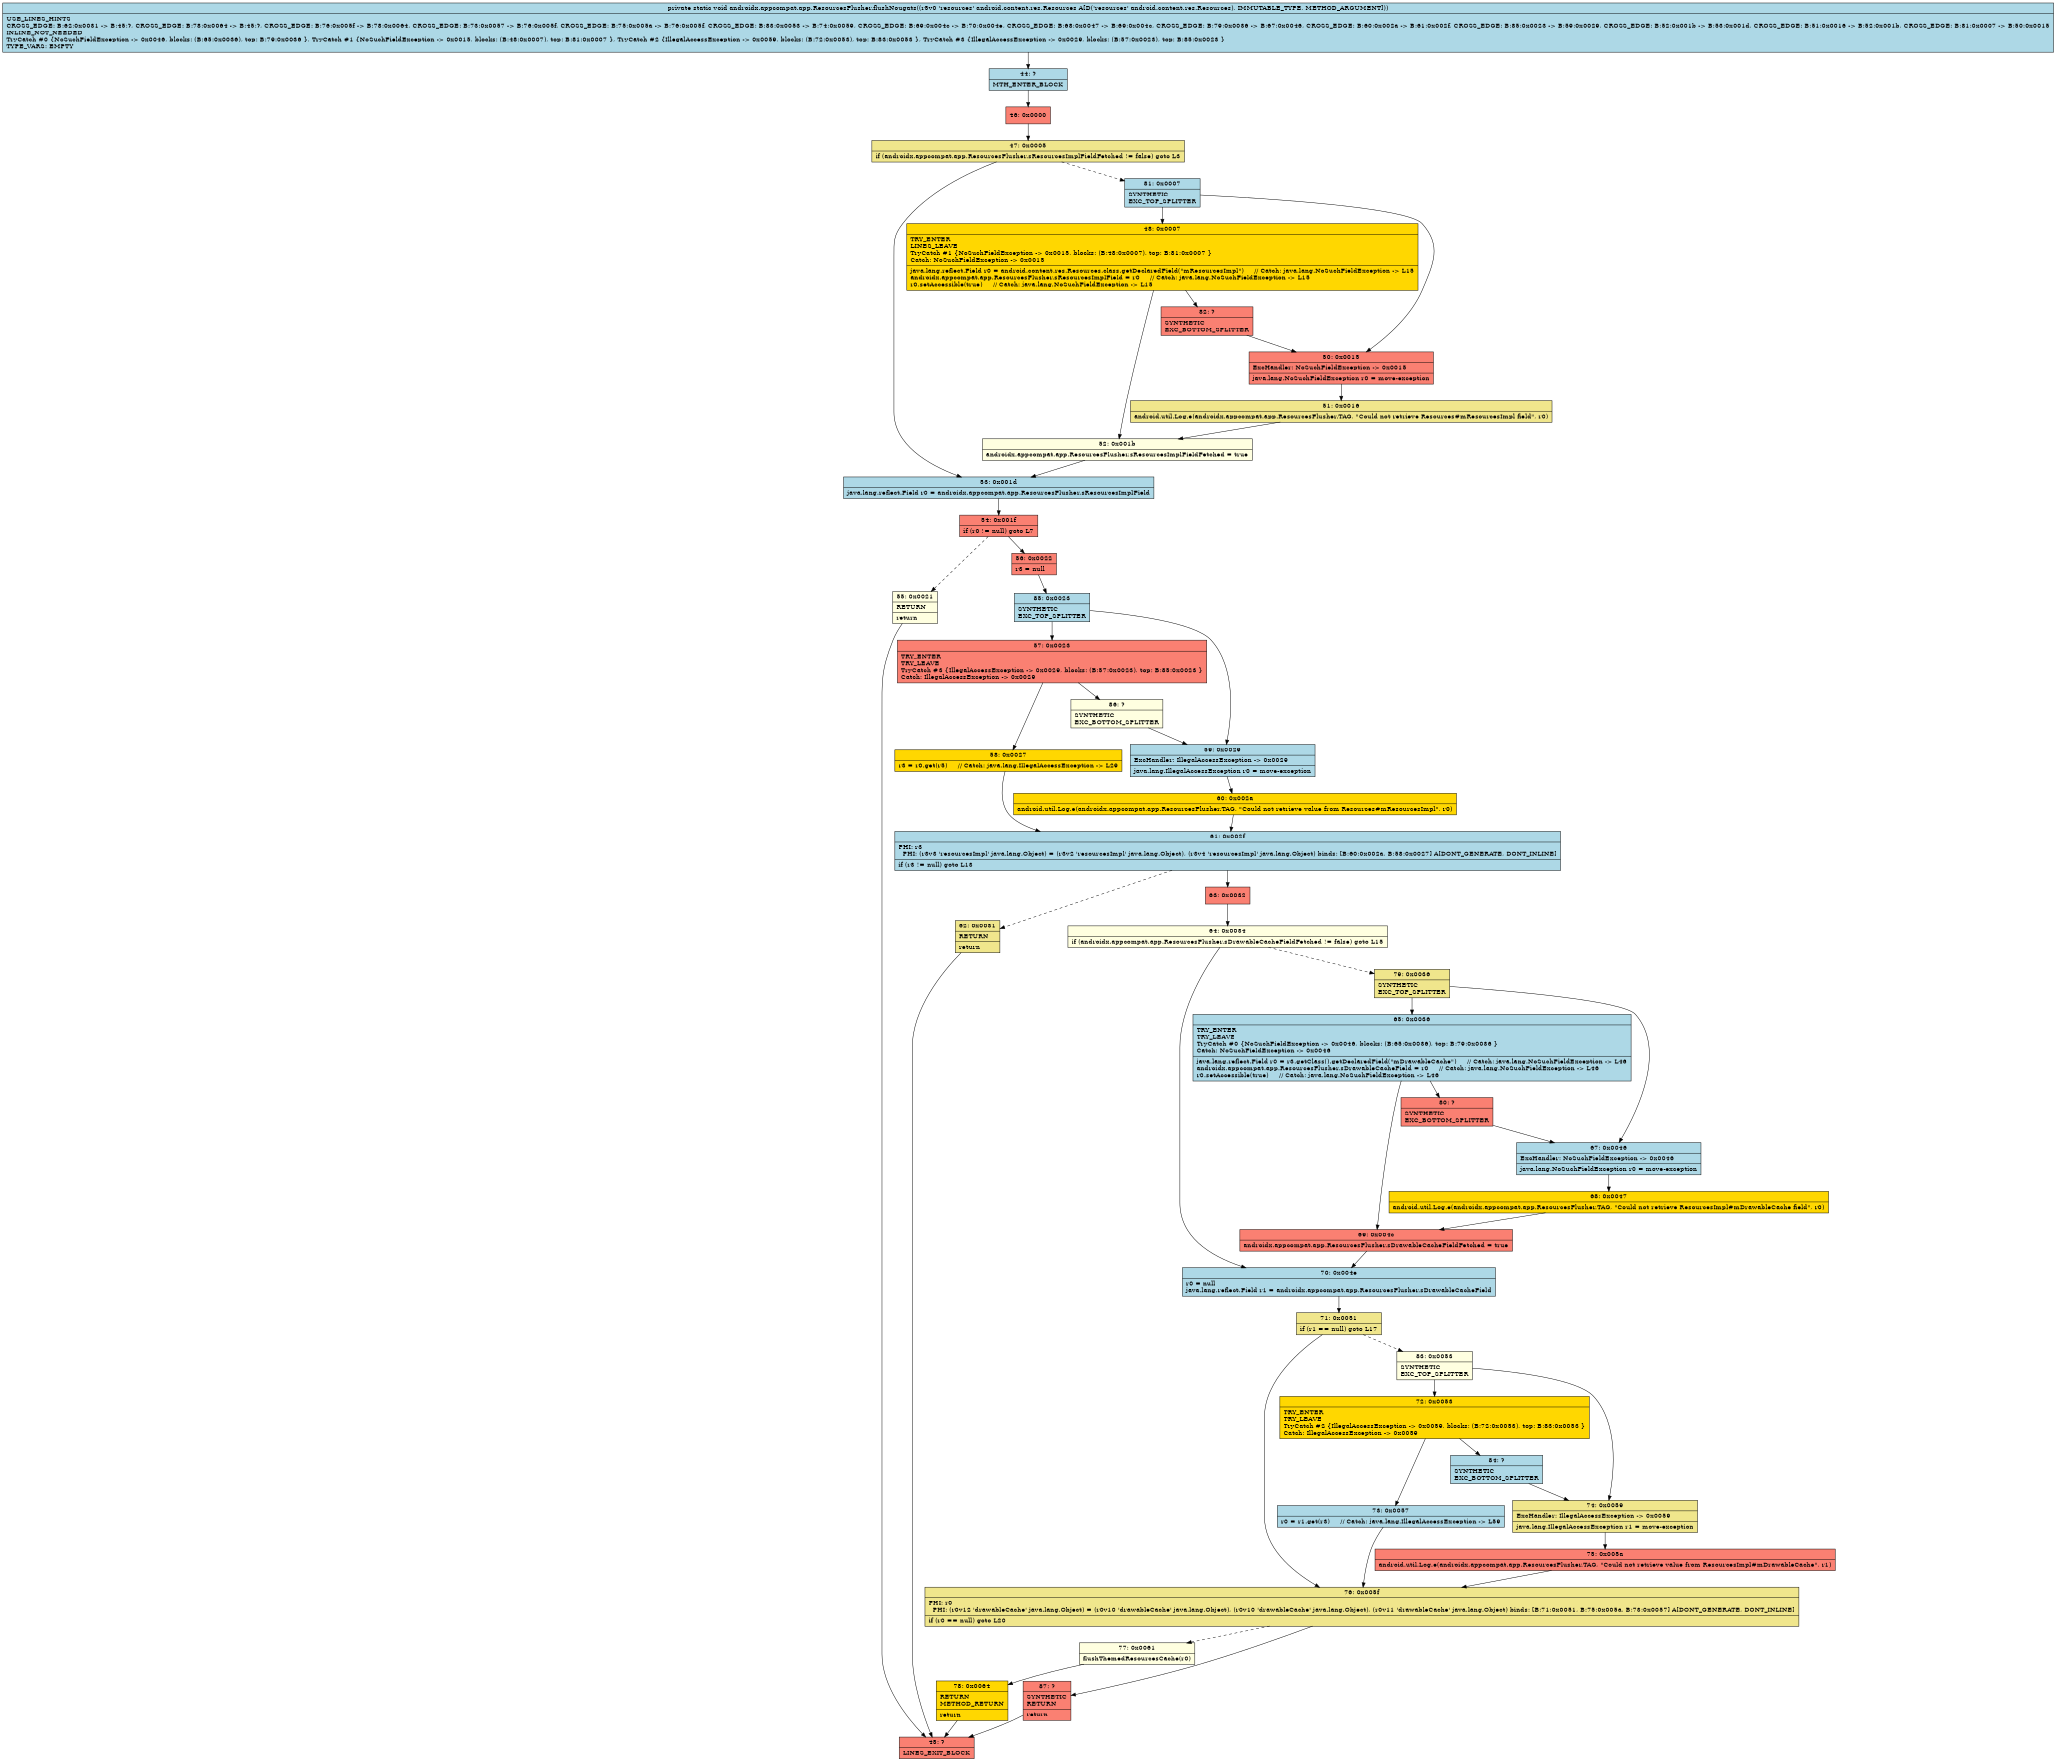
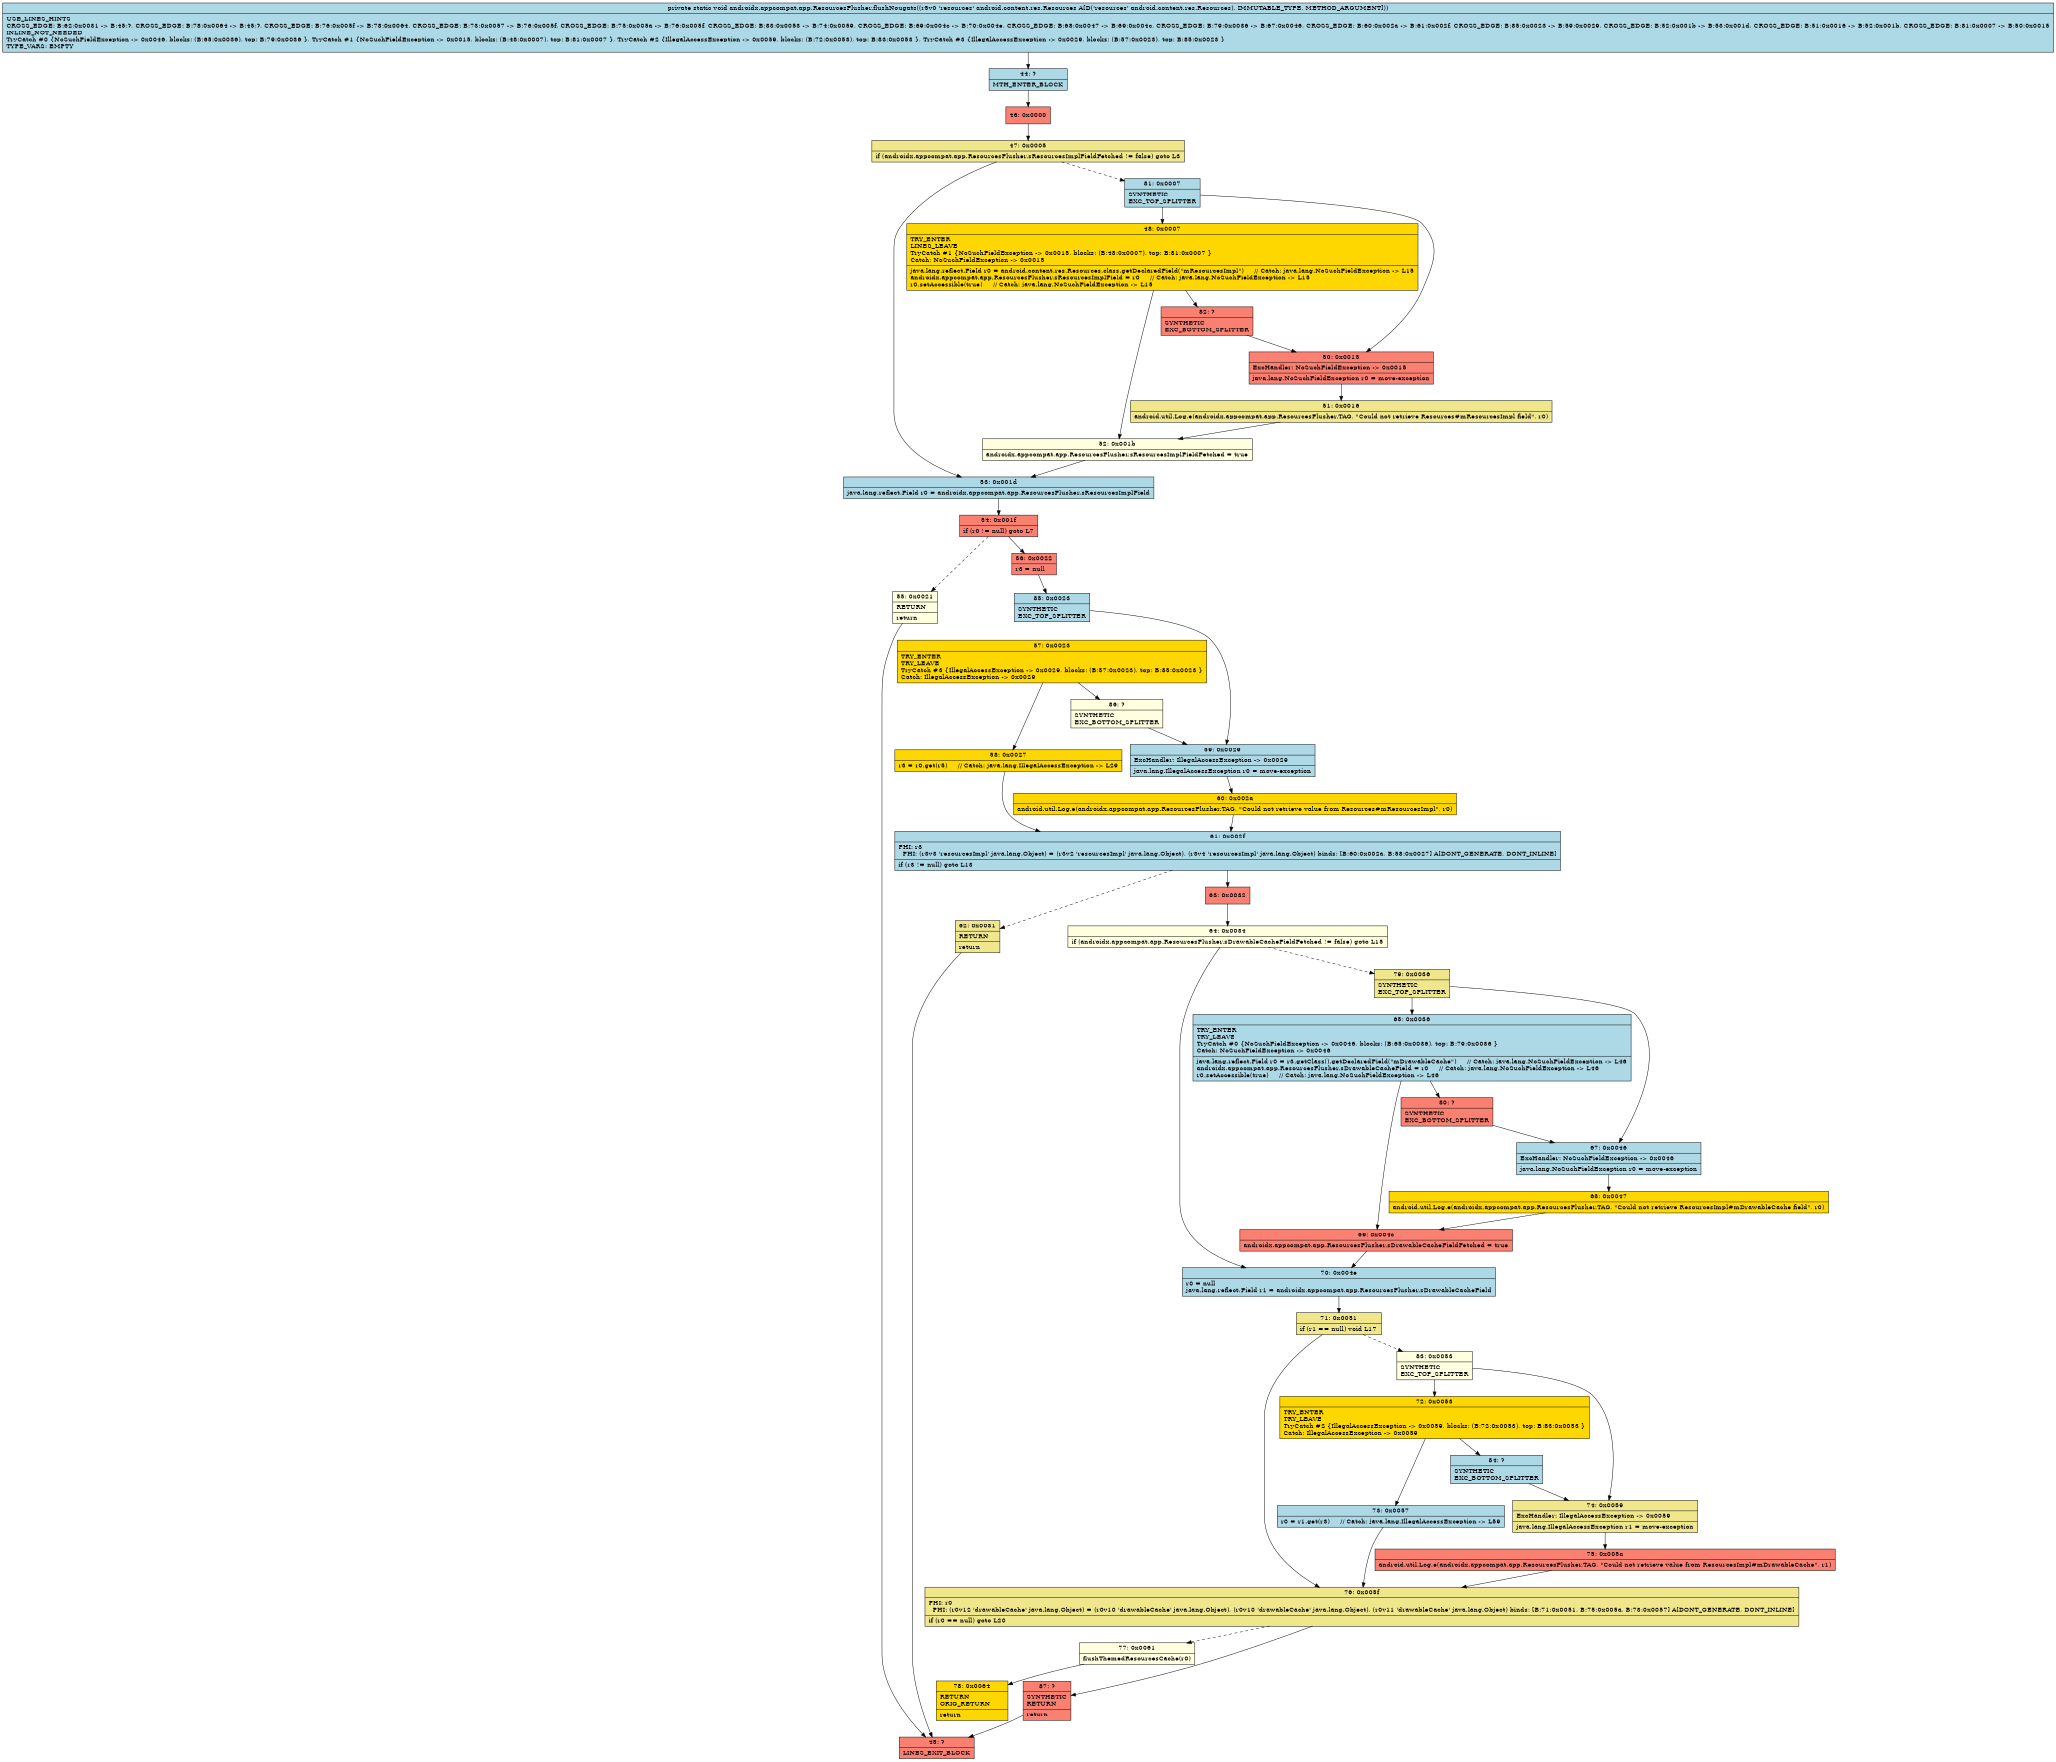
edge "85: 0x0023" -> "57: 0x0023": removed
node "57: 0x0023": fillcolor salmon -> gold
node "71: 0x0051": text "if (r1 == null) goto L17" -> "if (r1 == null) void L17"
node "78: 0x0064": text "METHOD_RETURN" -> "ORIG_RETURN"
edge "78: 0x0064" -> "45: ?": removed
